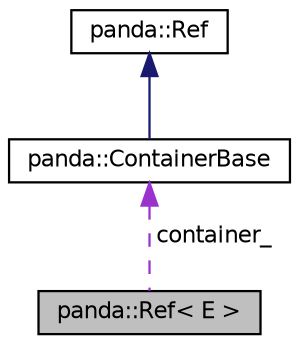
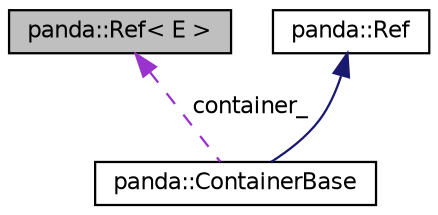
edge "panda::Ref< E >" -> "panda::ContainerBase": reversed
